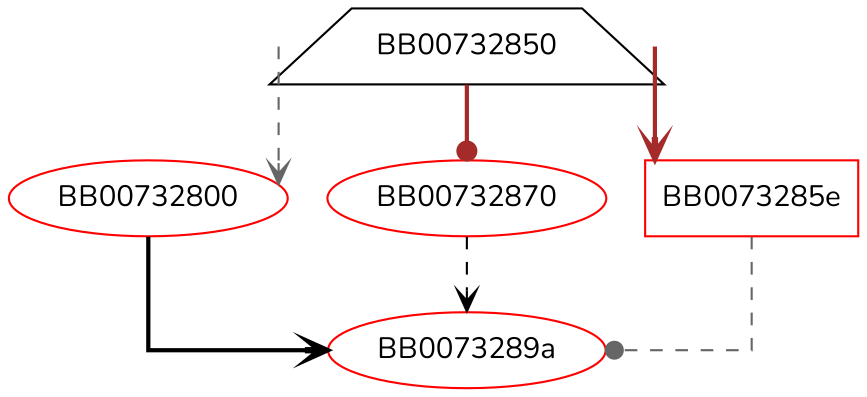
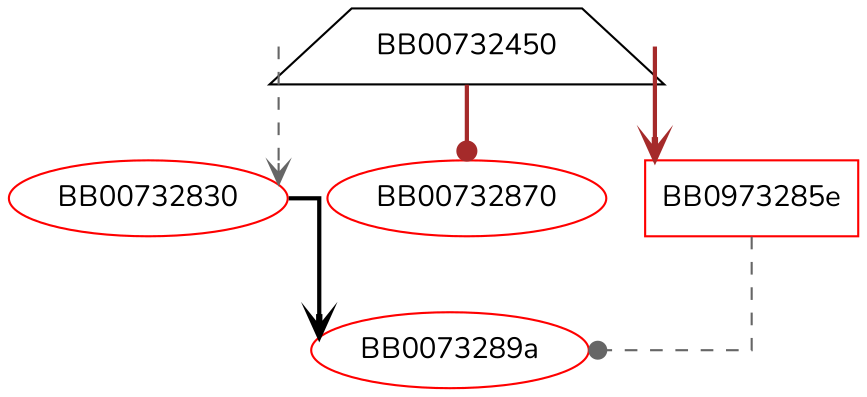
node "BB00732850": label "BB00732850" -> "BB00732450"
node "BB00732800": label "BB00732800" -> "BB00732830"
node "BB0073285e": label "BB0073285e" -> "BB0973285e"
edge "BB00732870" -> "BB0073289a": removed
